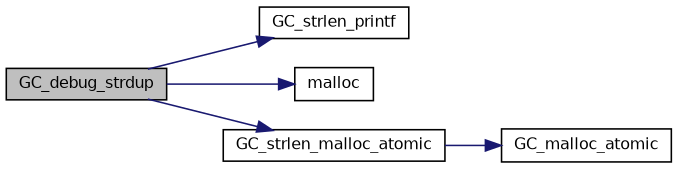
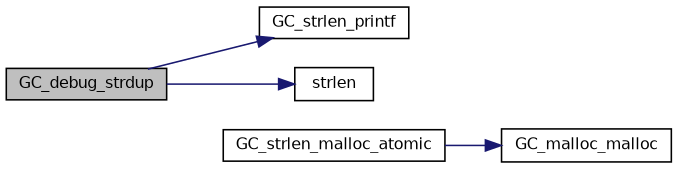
node "malloc": label "malloc" -> "strlen"
edge "GC_debug_strdup" -> "GC_strlen_malloc_atomic": removed
node "GC_malloc_atomic": label "GC_malloc_atomic" -> "GC_malloc_malloc"
